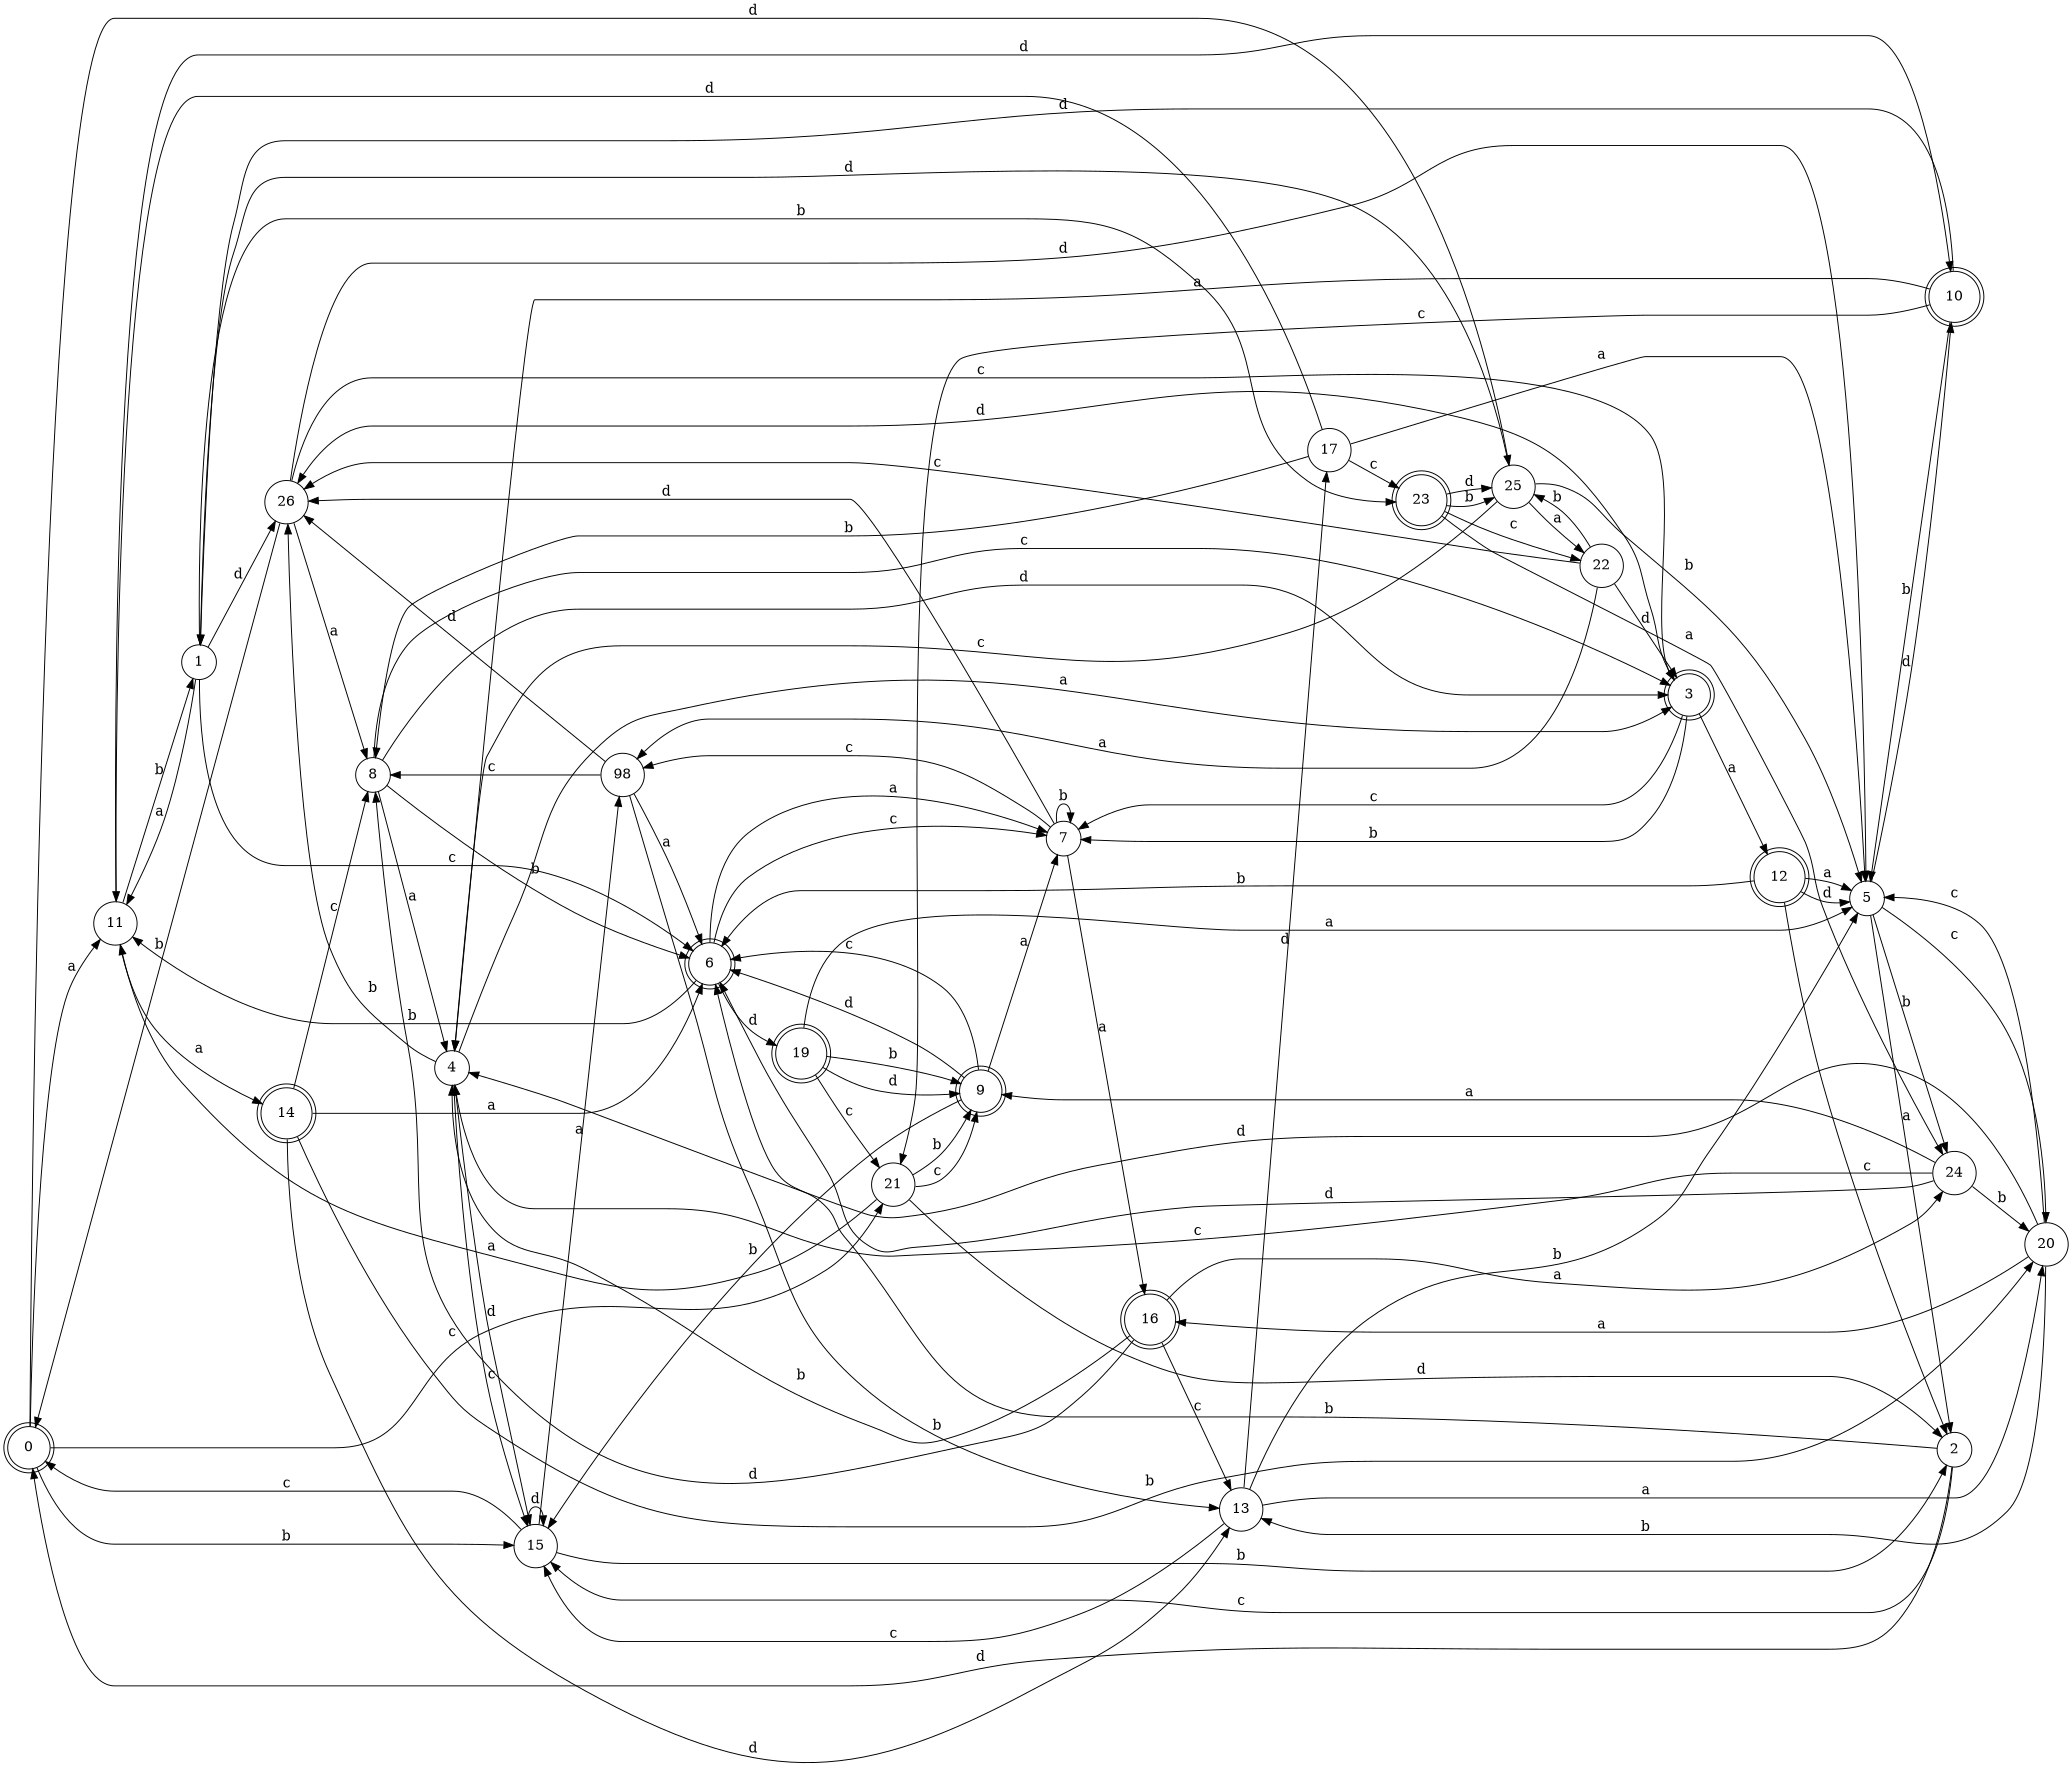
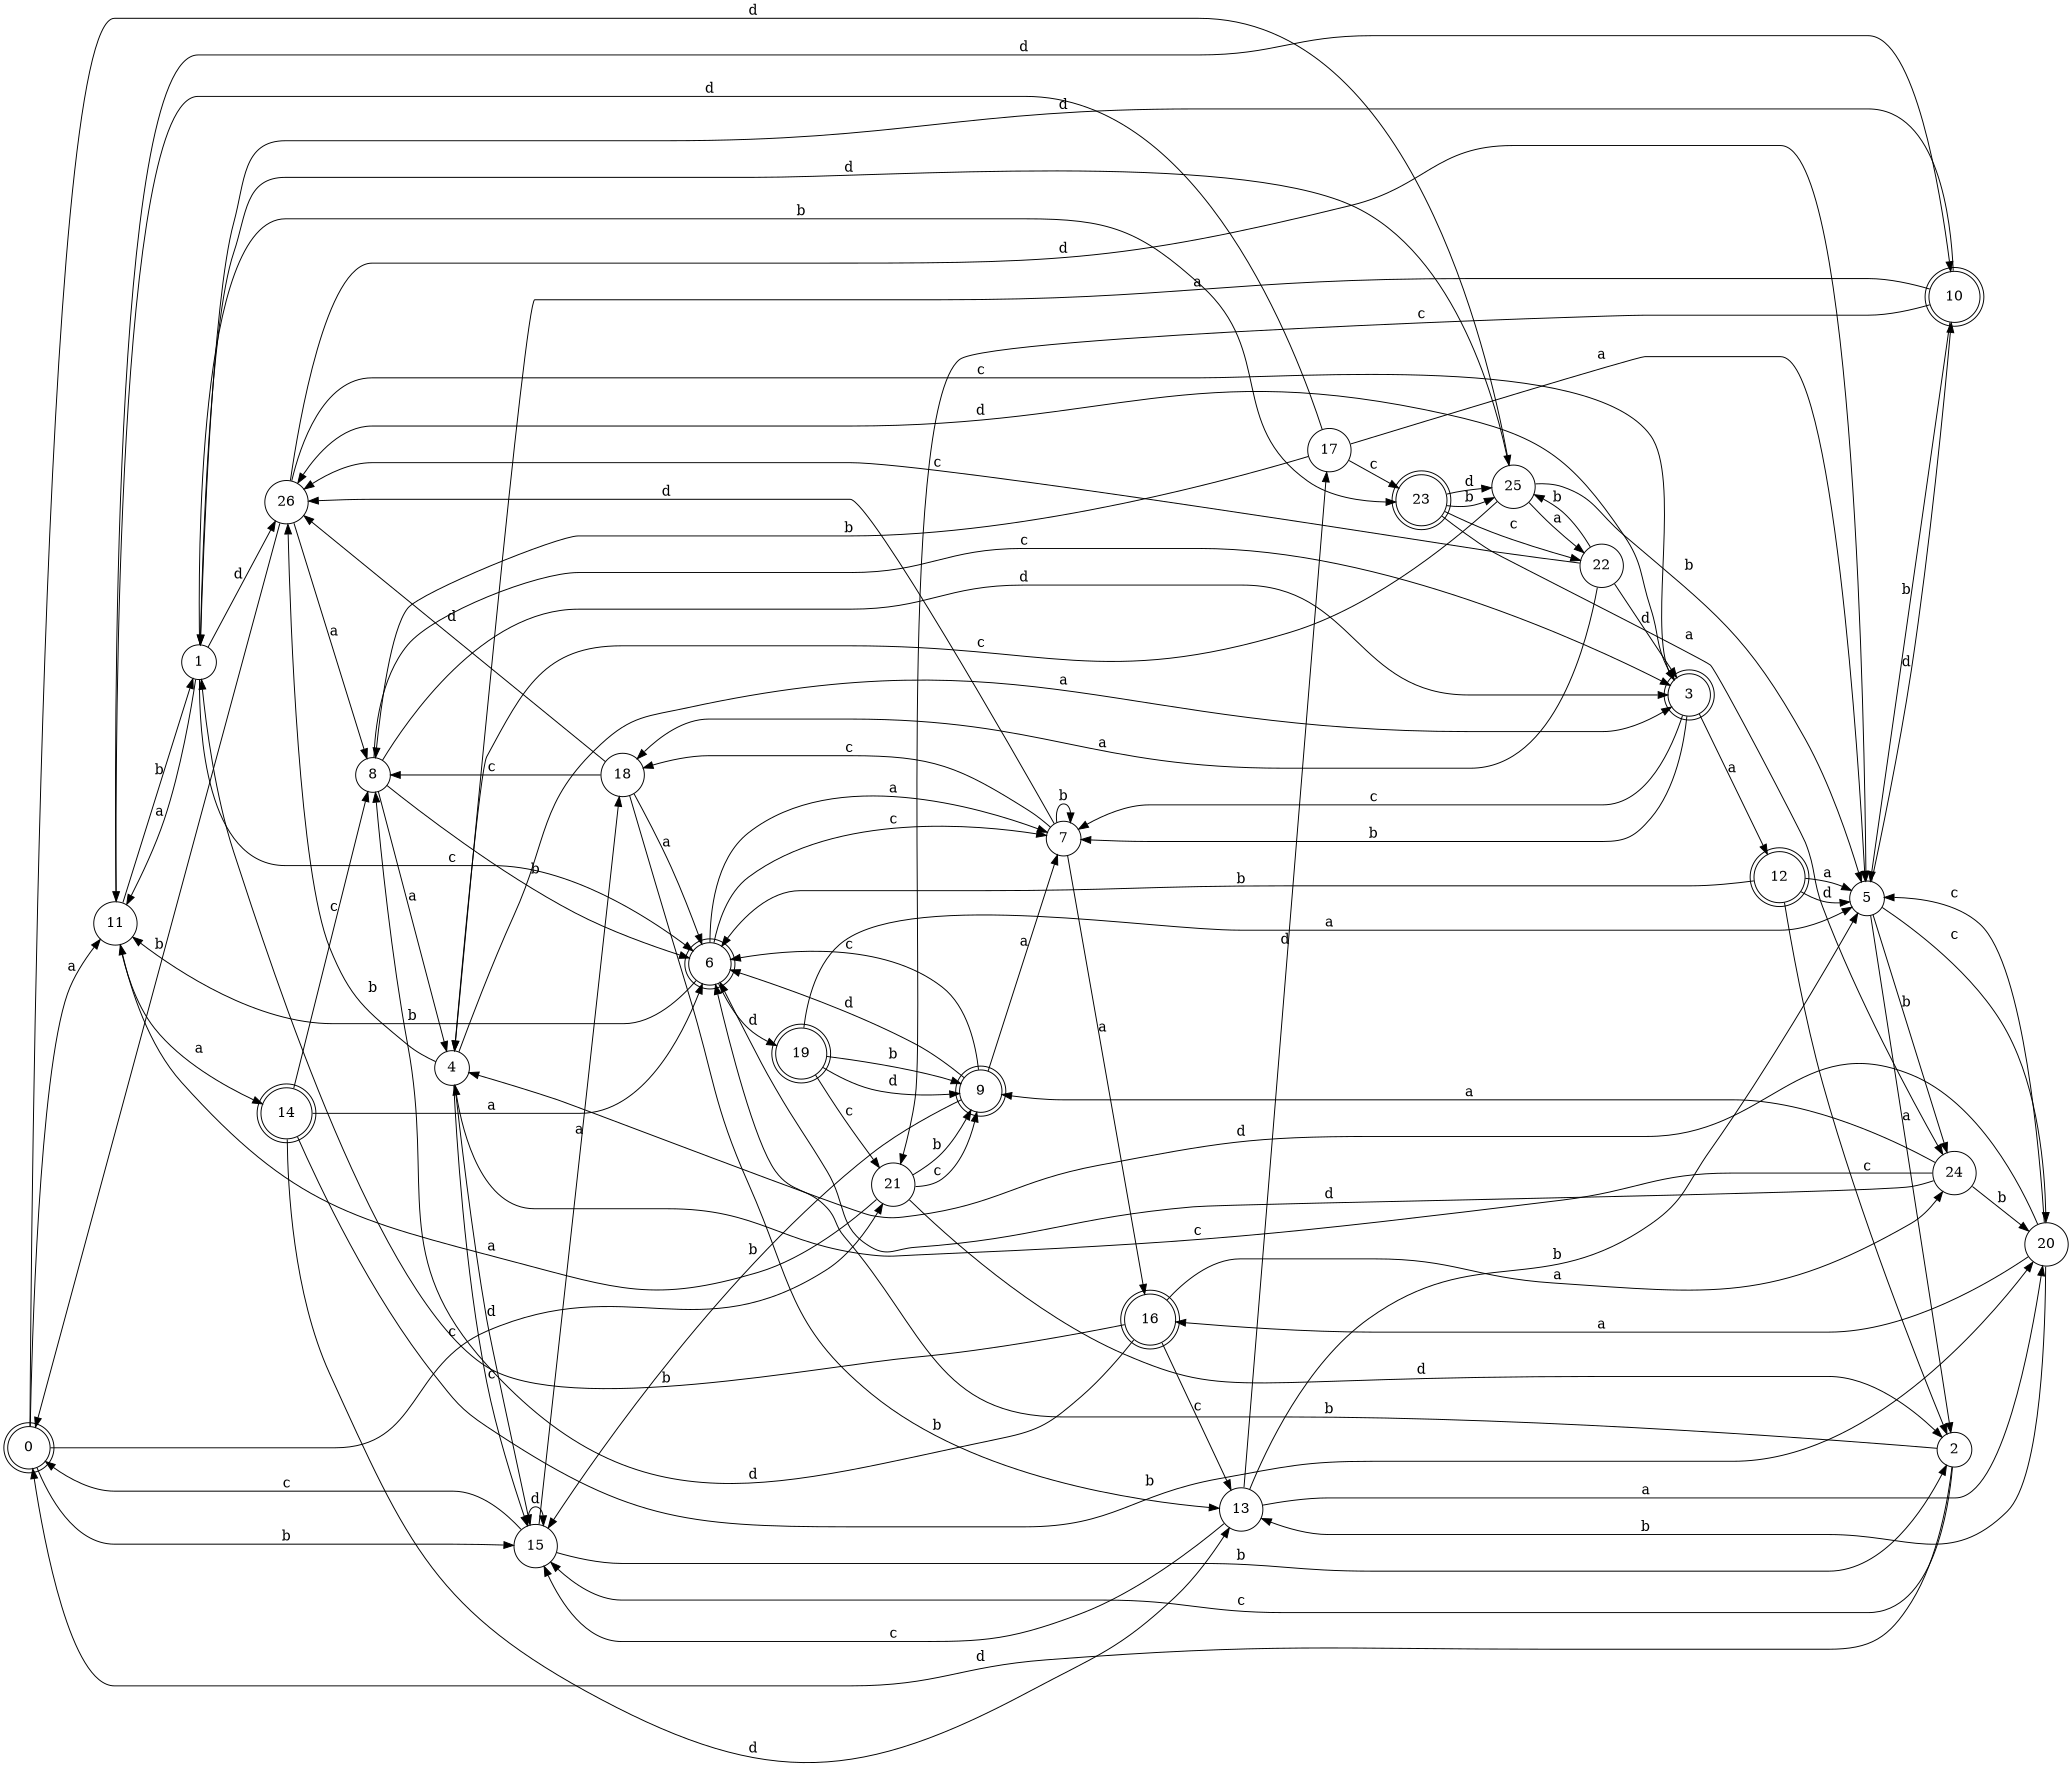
node "98": label "98" -> "18"
edge "16" -> "4": now "16" -> "1"
